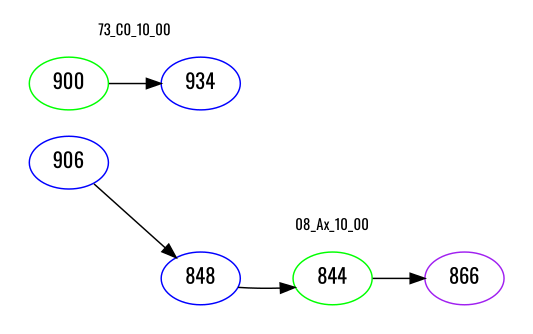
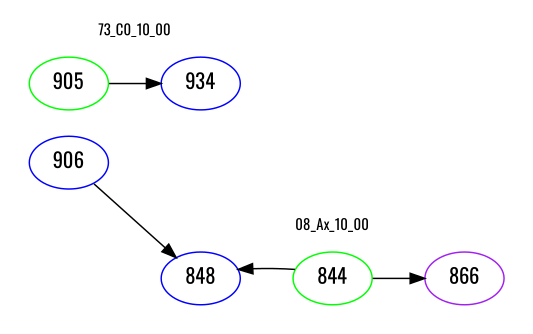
node "900": label "900" -> "905"
edge "848" -> "844": reversed
